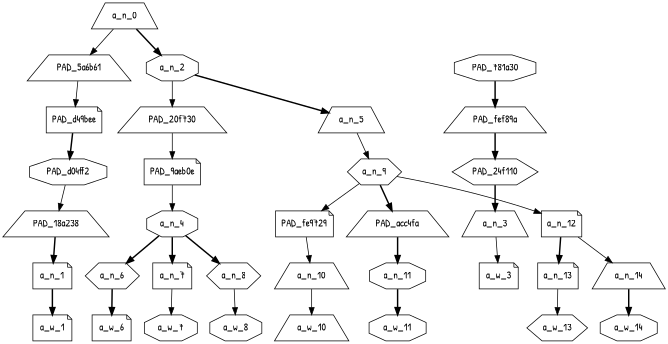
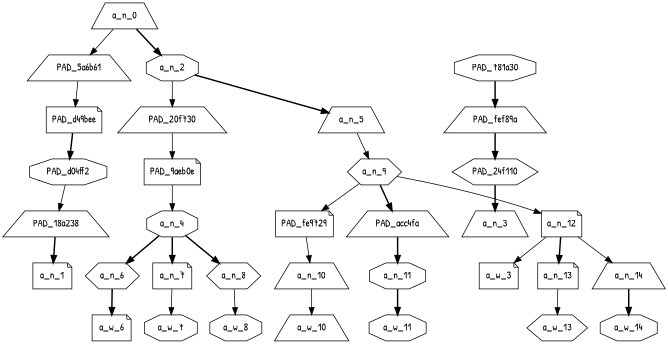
edge "a_n_3" -> "a_w_3": now "a_n_12" -> "a_w_3"
node "a_w_1": removed
